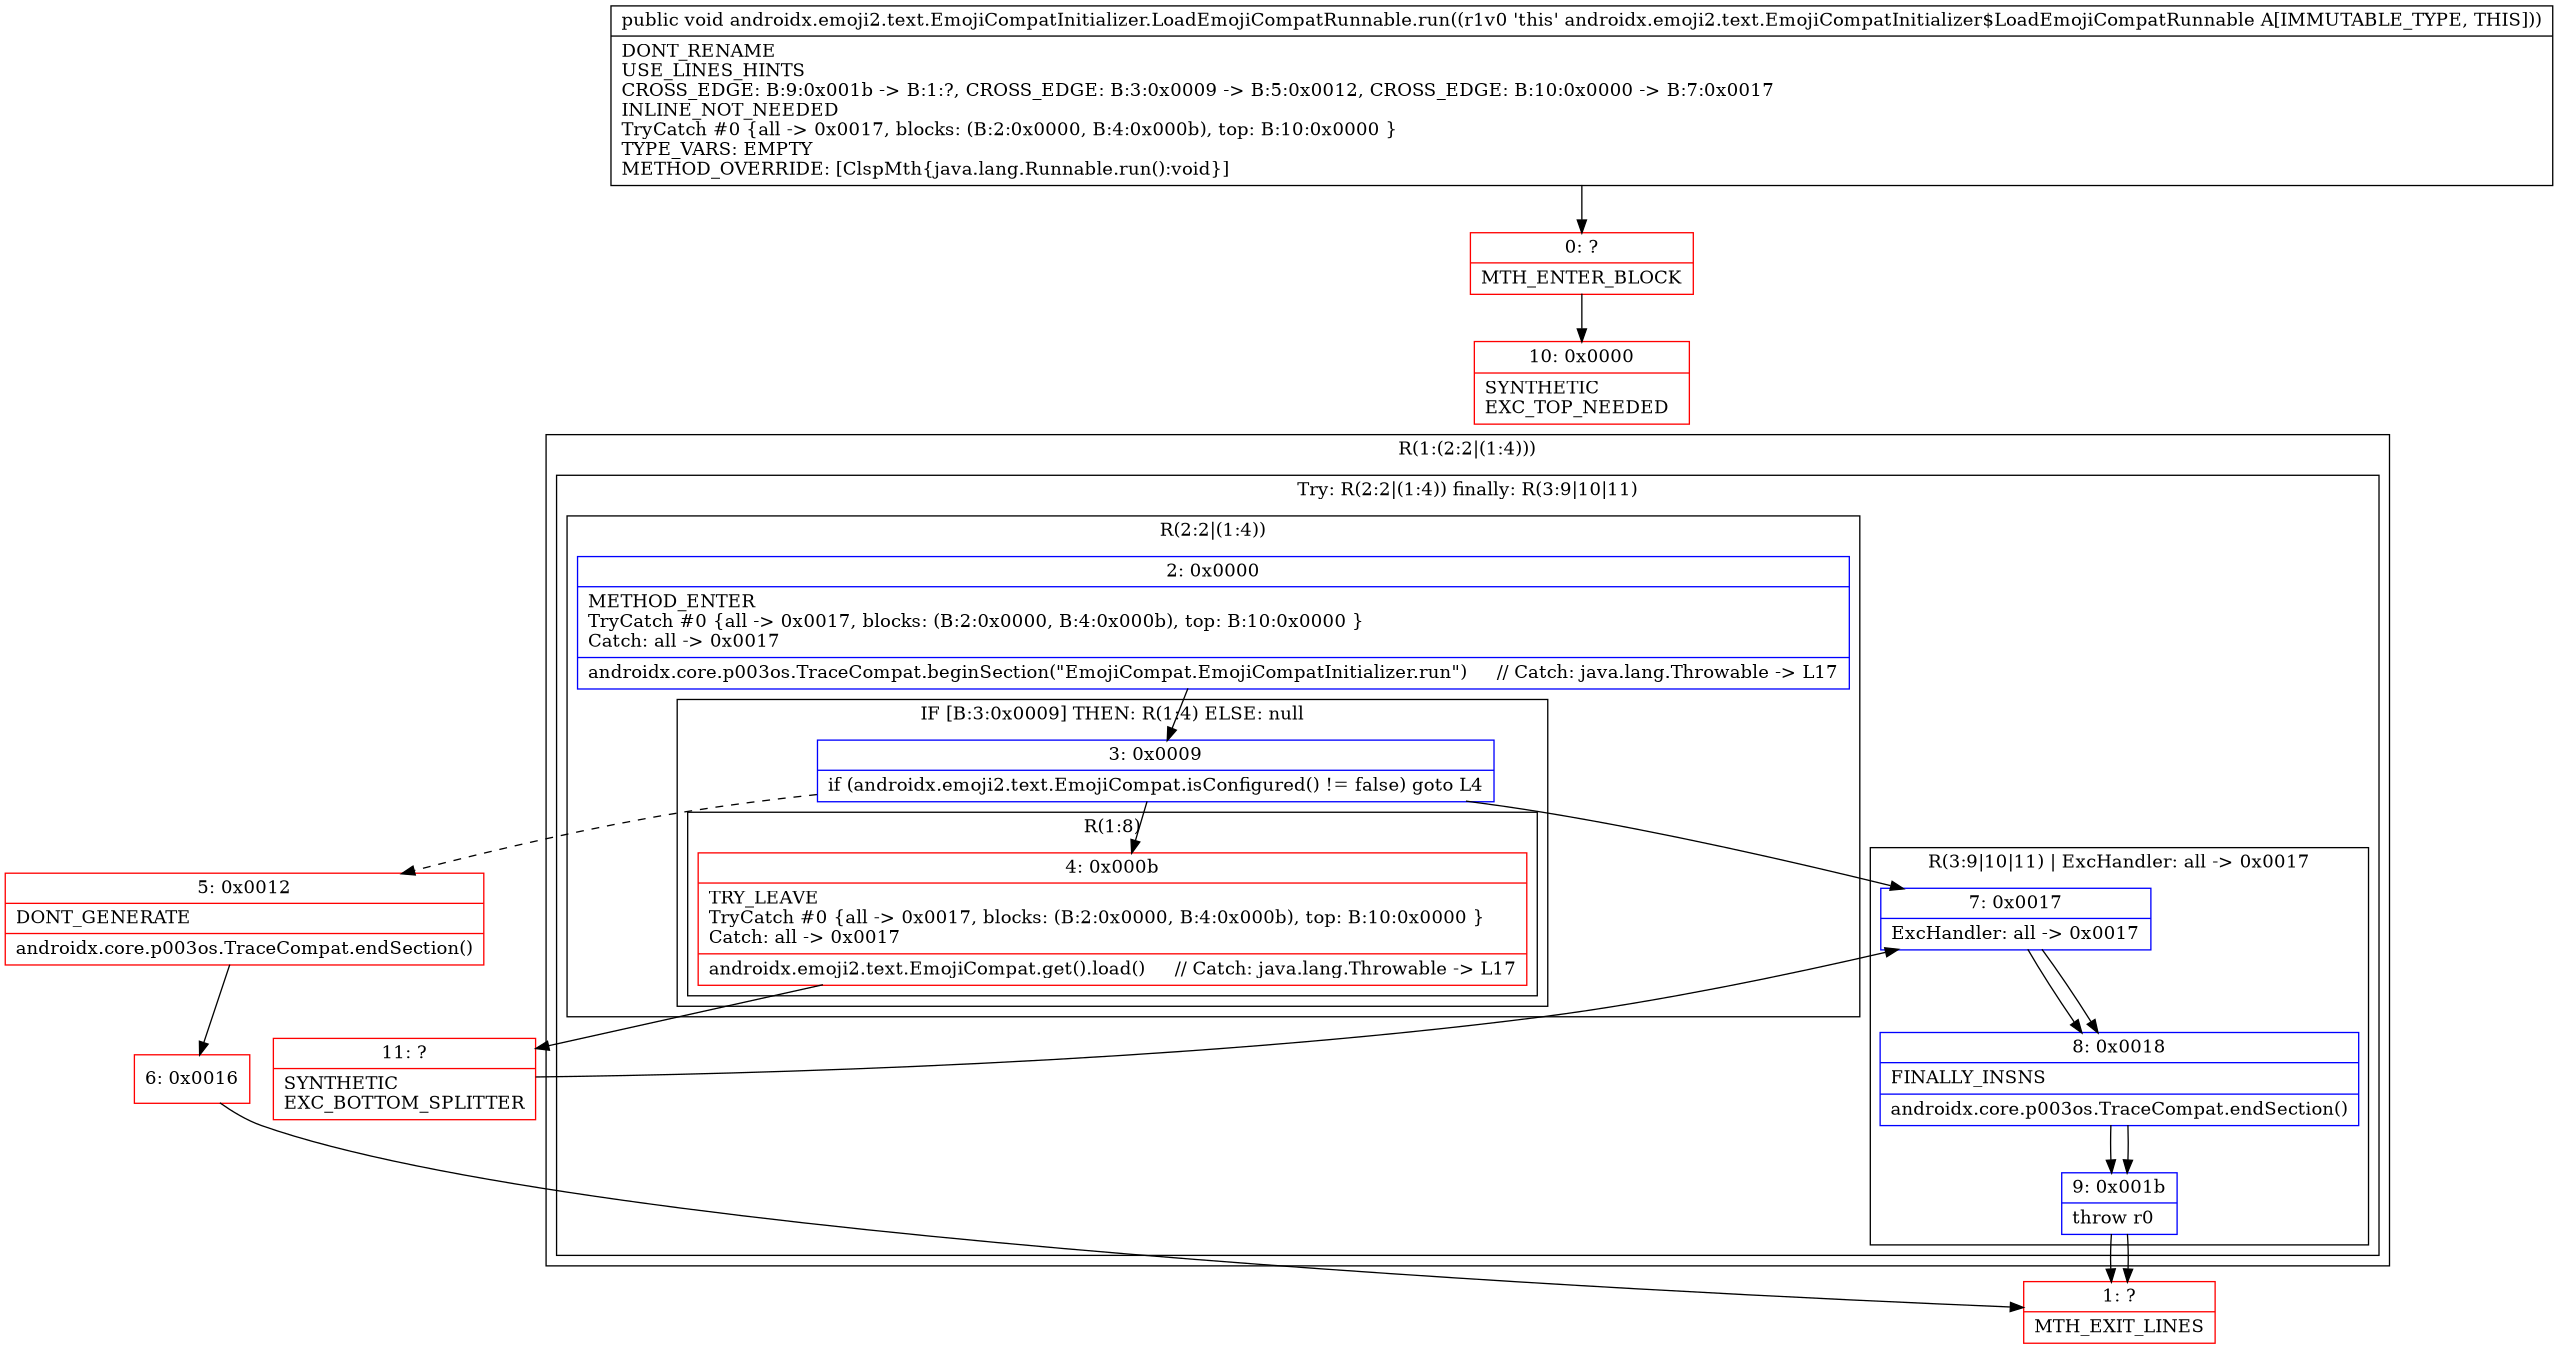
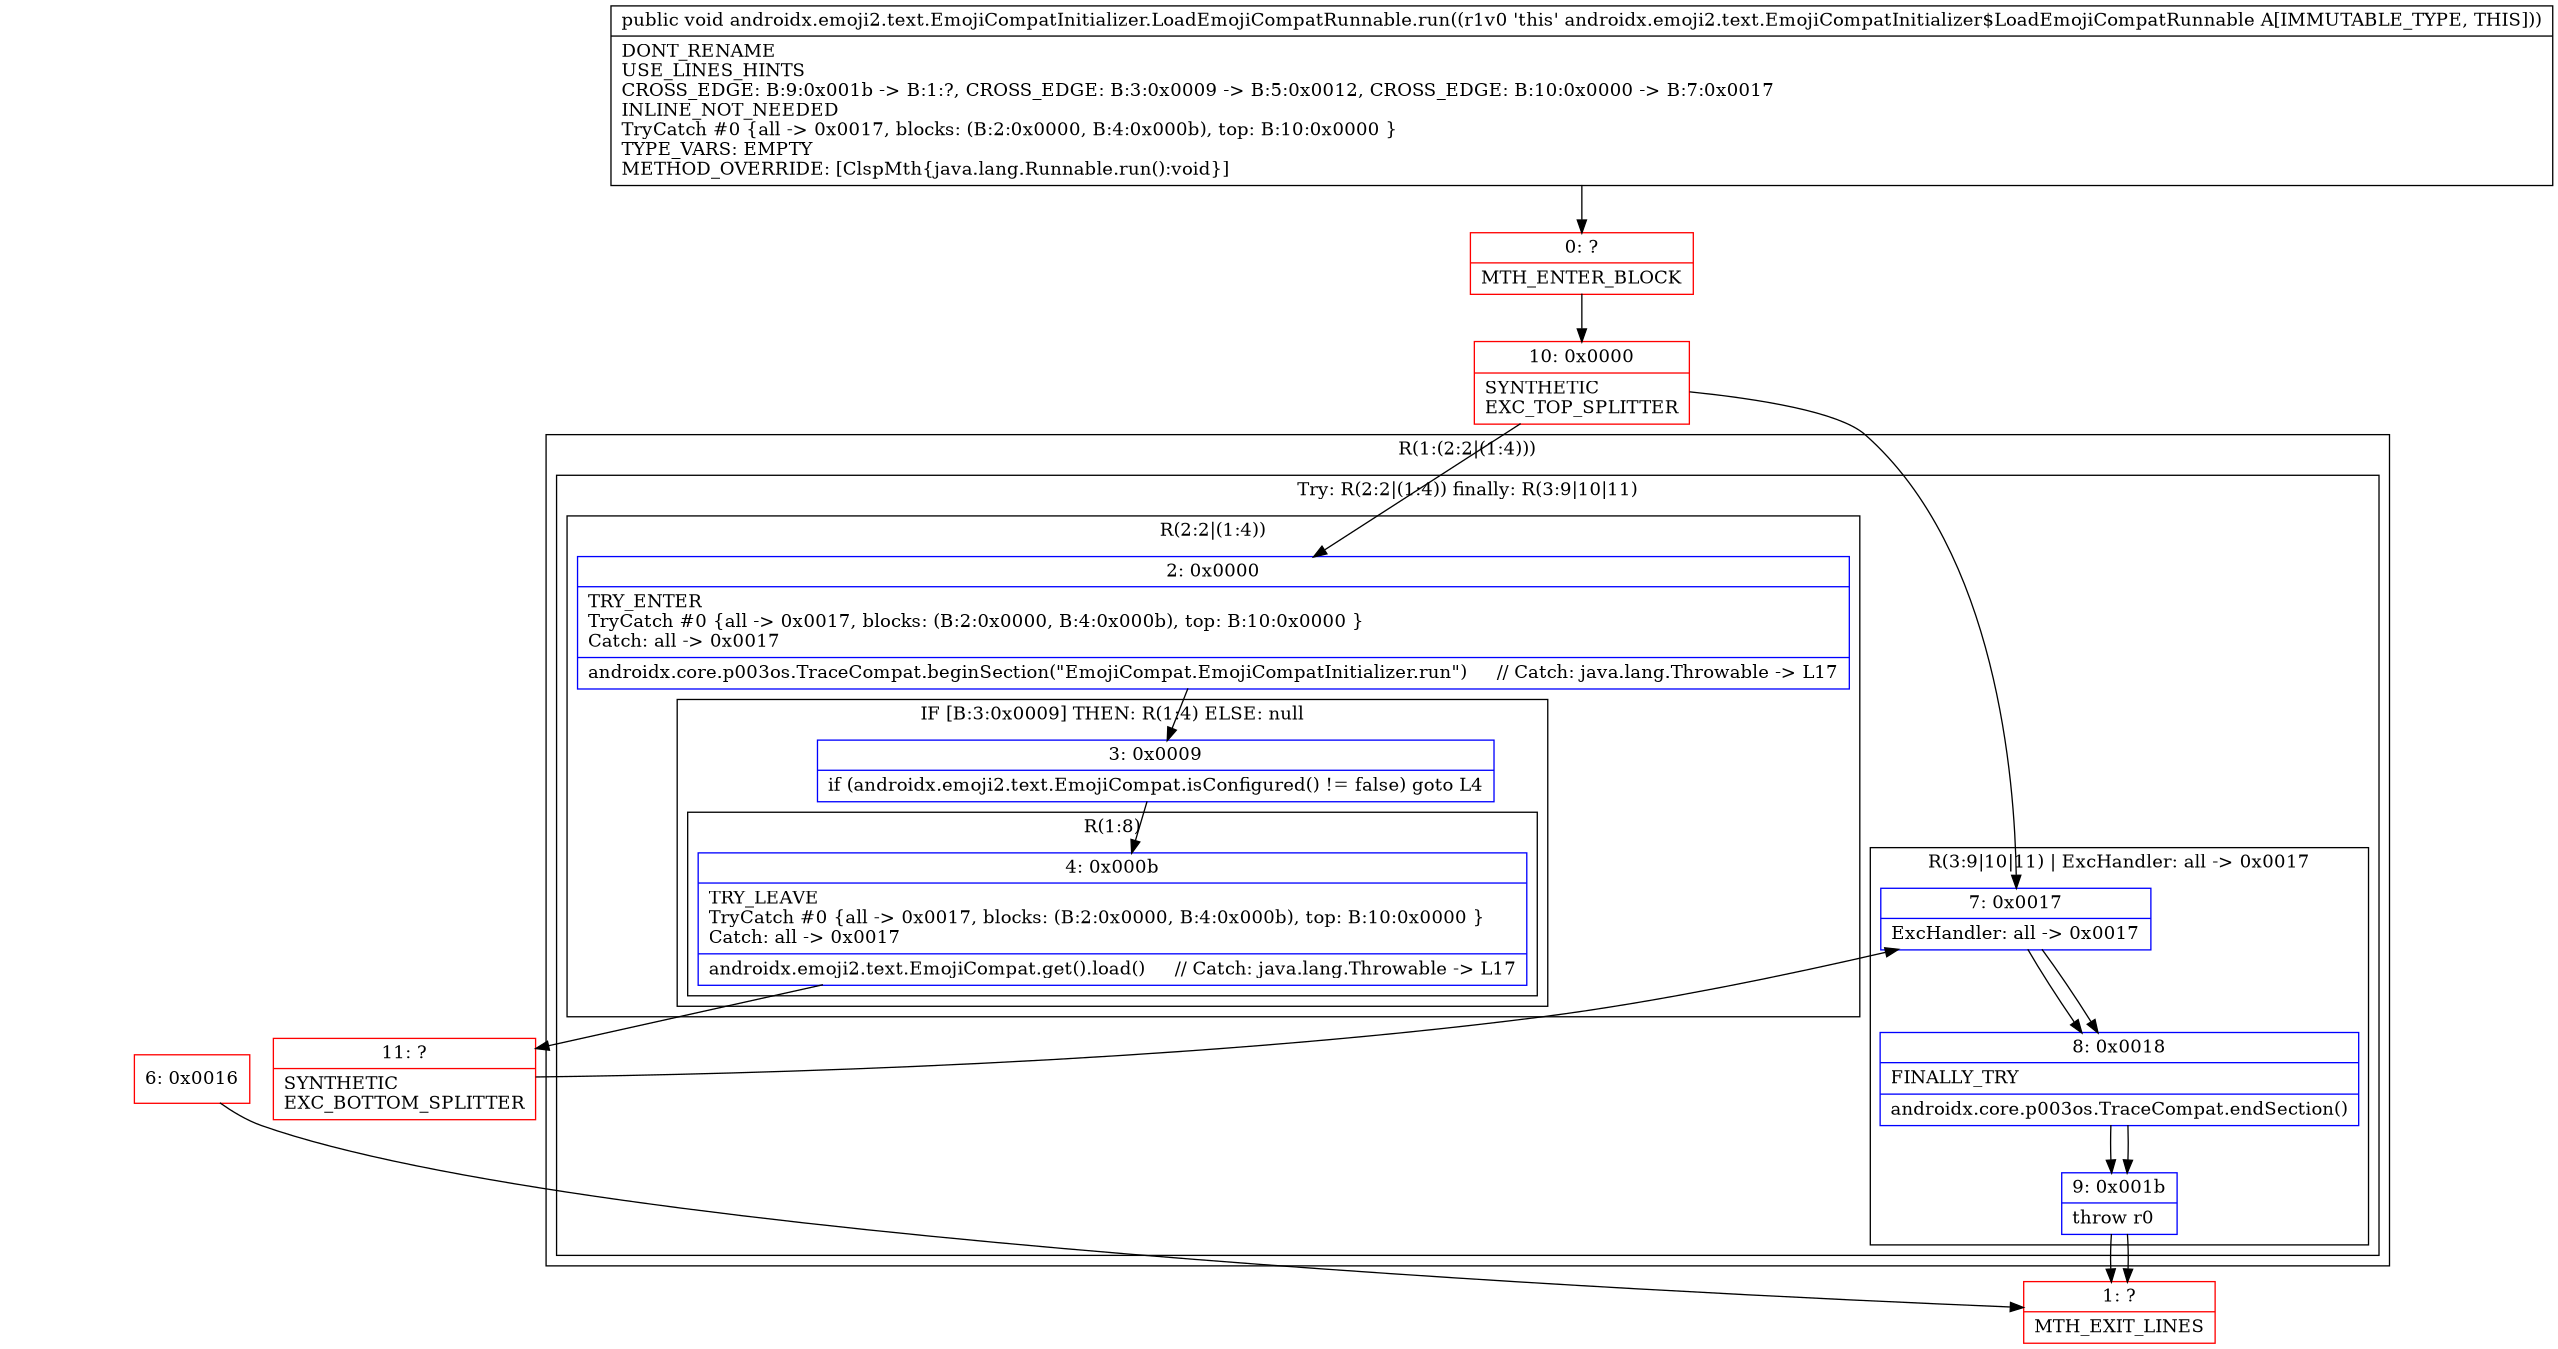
node "10: 0x0000": text "EXC_TOP_NEEDED" -> "EXC_TOP_SPLITTER"
edge "10: 0x0000" -> "2: 0x0000": added
node "2: 0x0000": text "METHOD_ENTER" -> "TRY_ENTER"
edge "3: 0x0009" -> "7: 0x0017": now "10: 0x0000" -> "7: 0x0017"
node "5: 0x0012": removed
node "4: 0x000b": color red -> blue
node "8: 0x0018": text "FINALLY_INSNS" -> "FINALLY_TRY"
